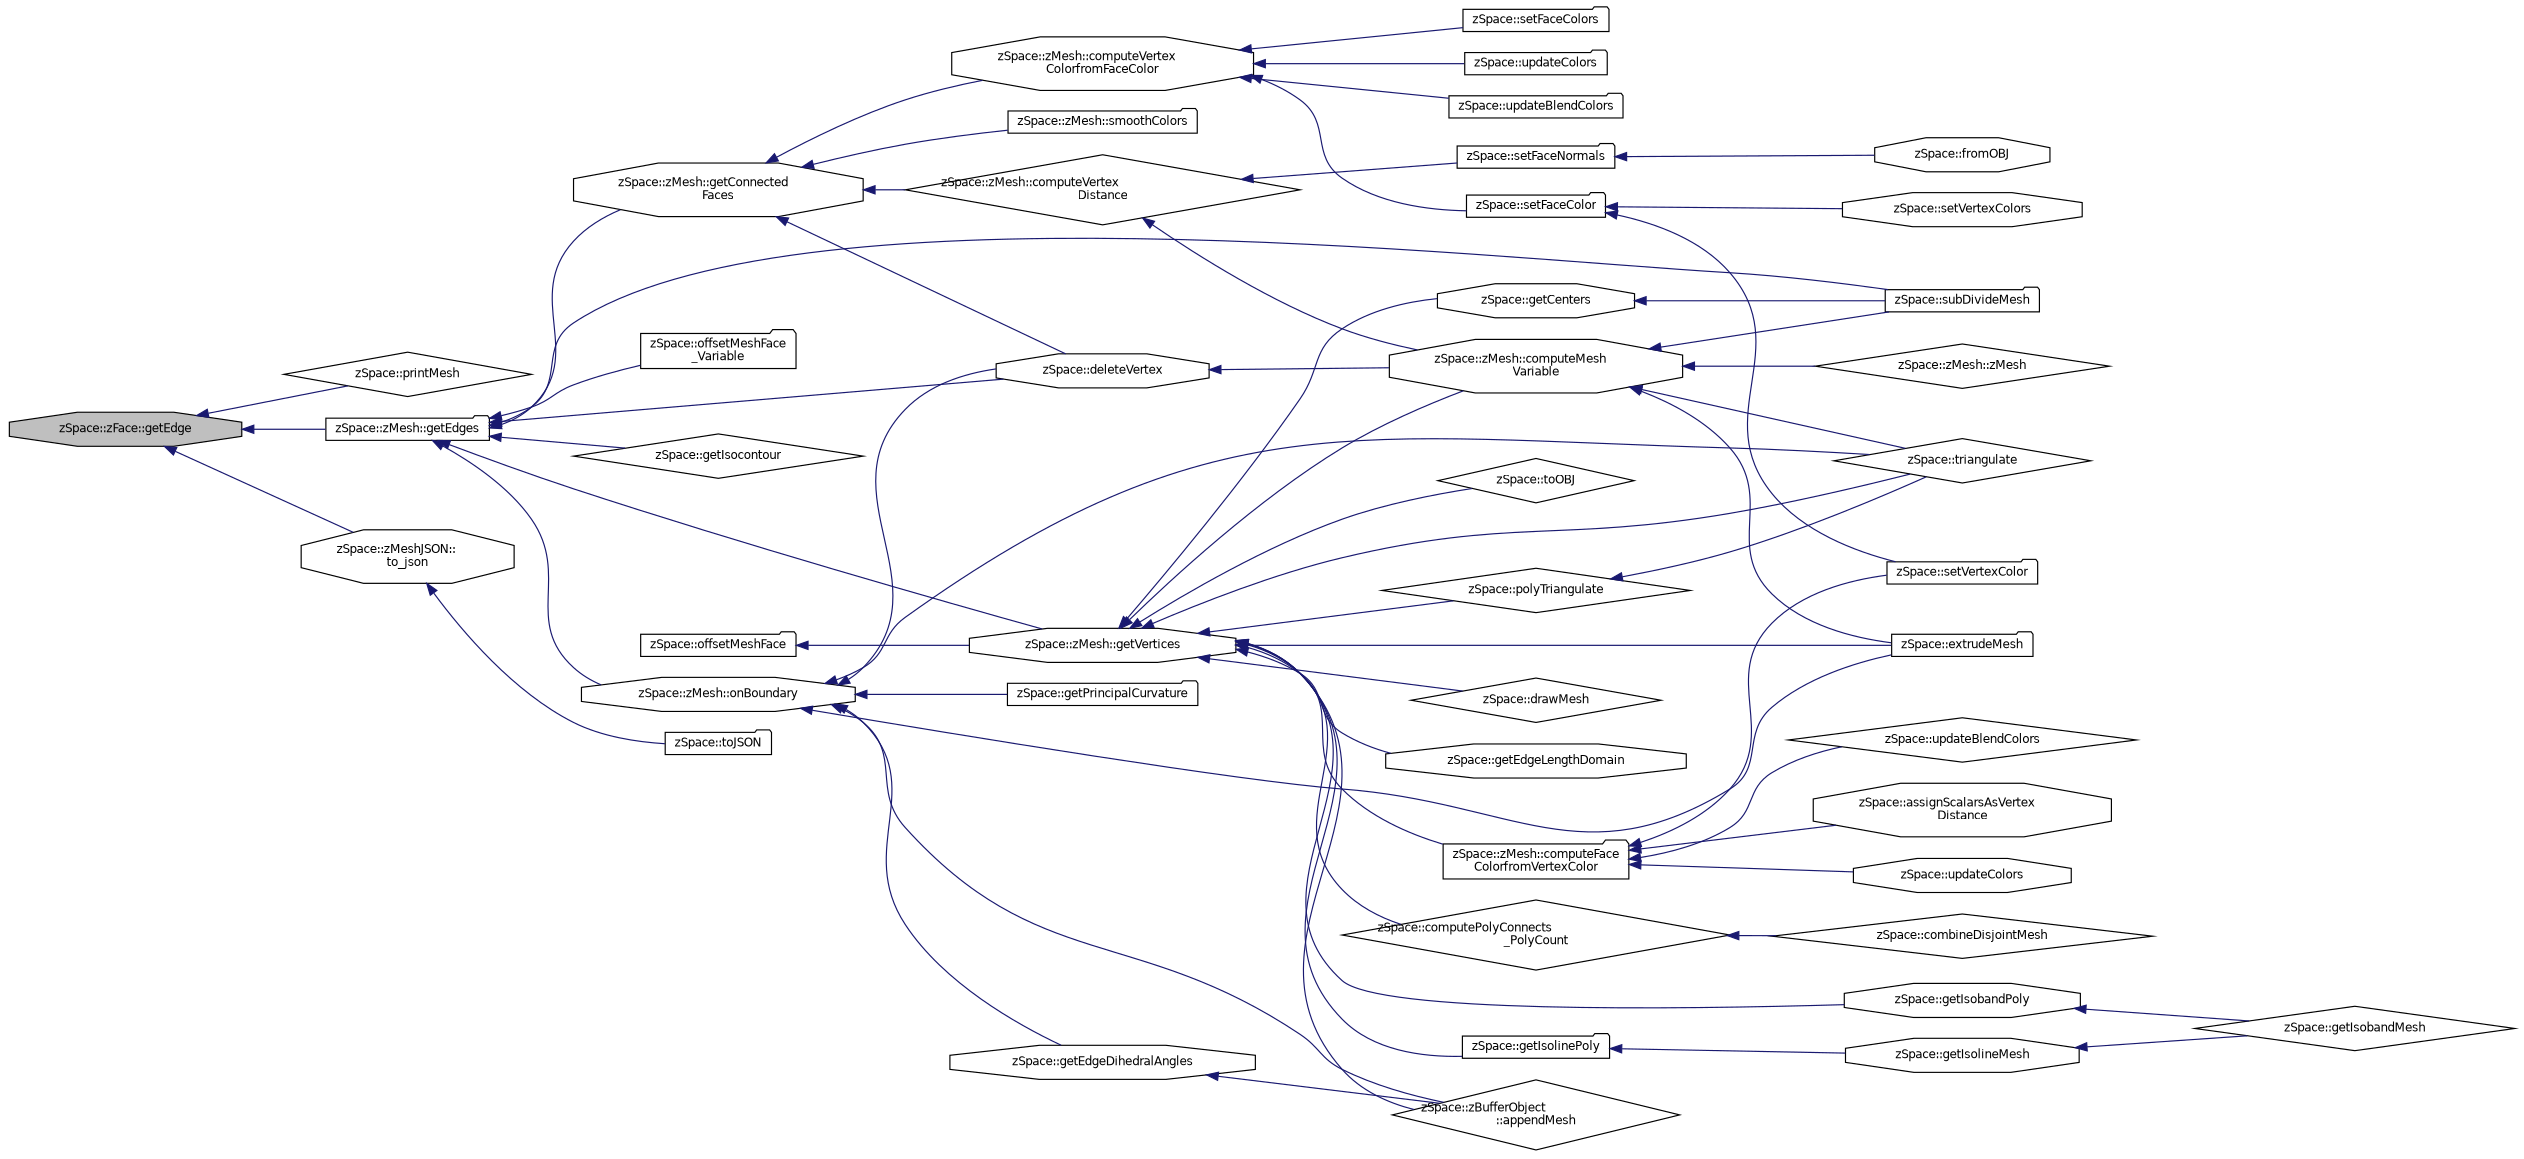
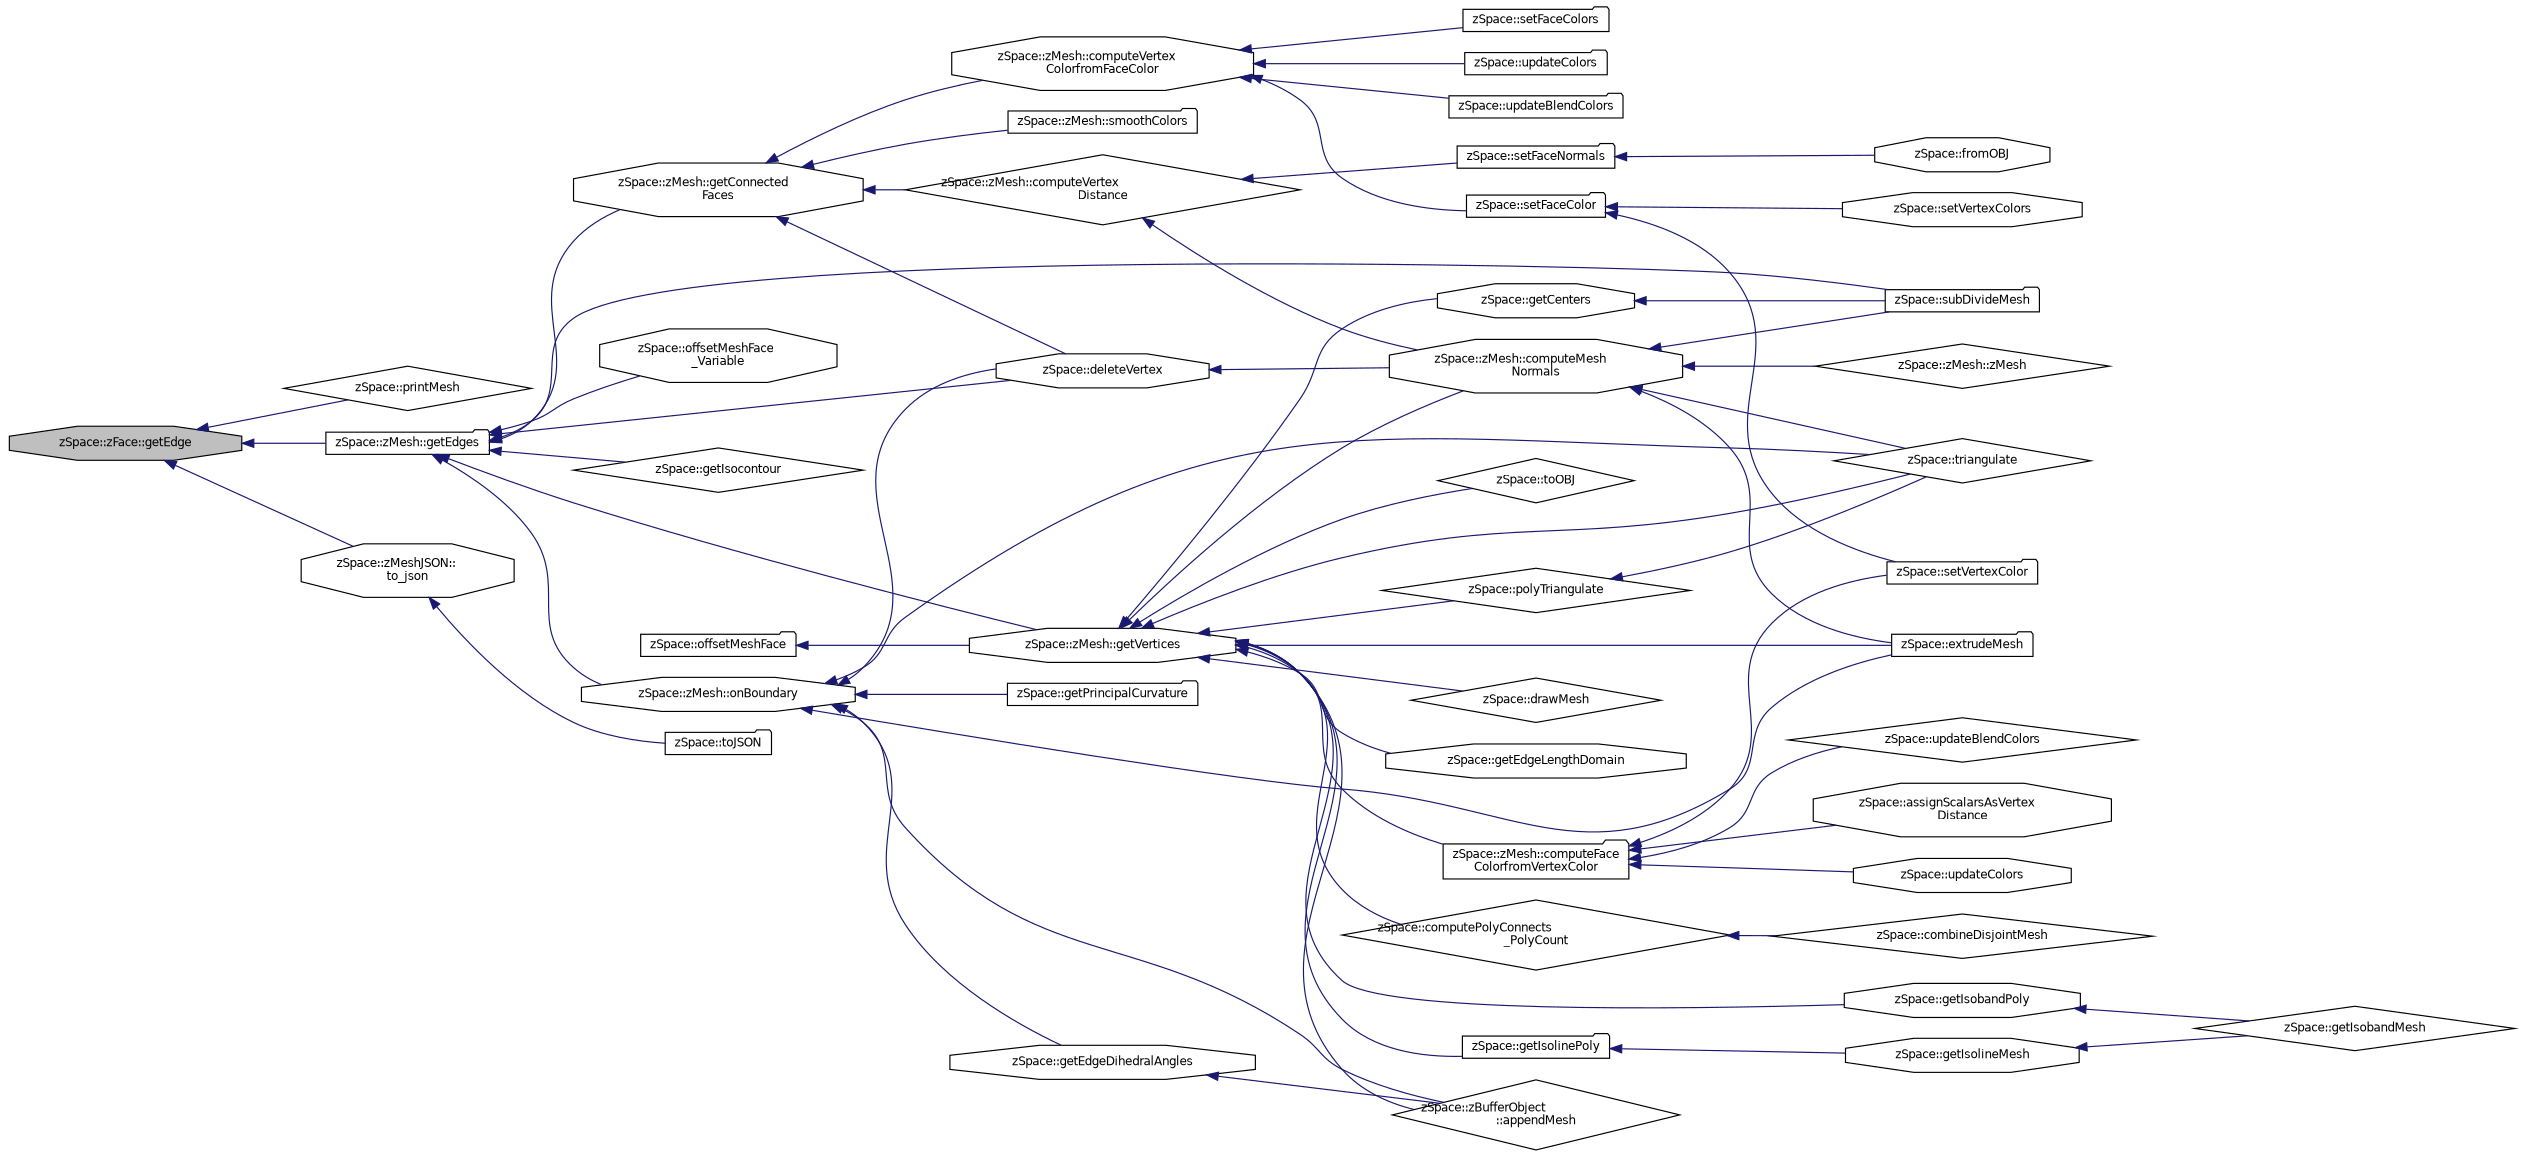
node "zSpace::offsetMeshFace _Variable": shape folder -> octagon
node "zSpace::zMesh::computeMesh Variable": label "zSpace::zMesh::computeMesh Variable" -> "zSpace::zMesh::computeMesh Normals"
